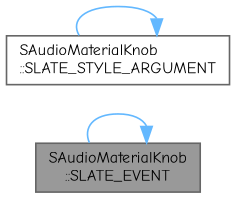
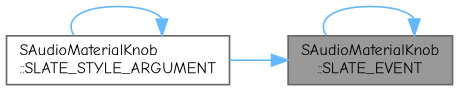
edge "SAudioMaterialKnob ::SLATE_STYLE_ARGUMENT" -> "SAudioMaterialKnob ::SLATE_EVENT": added
